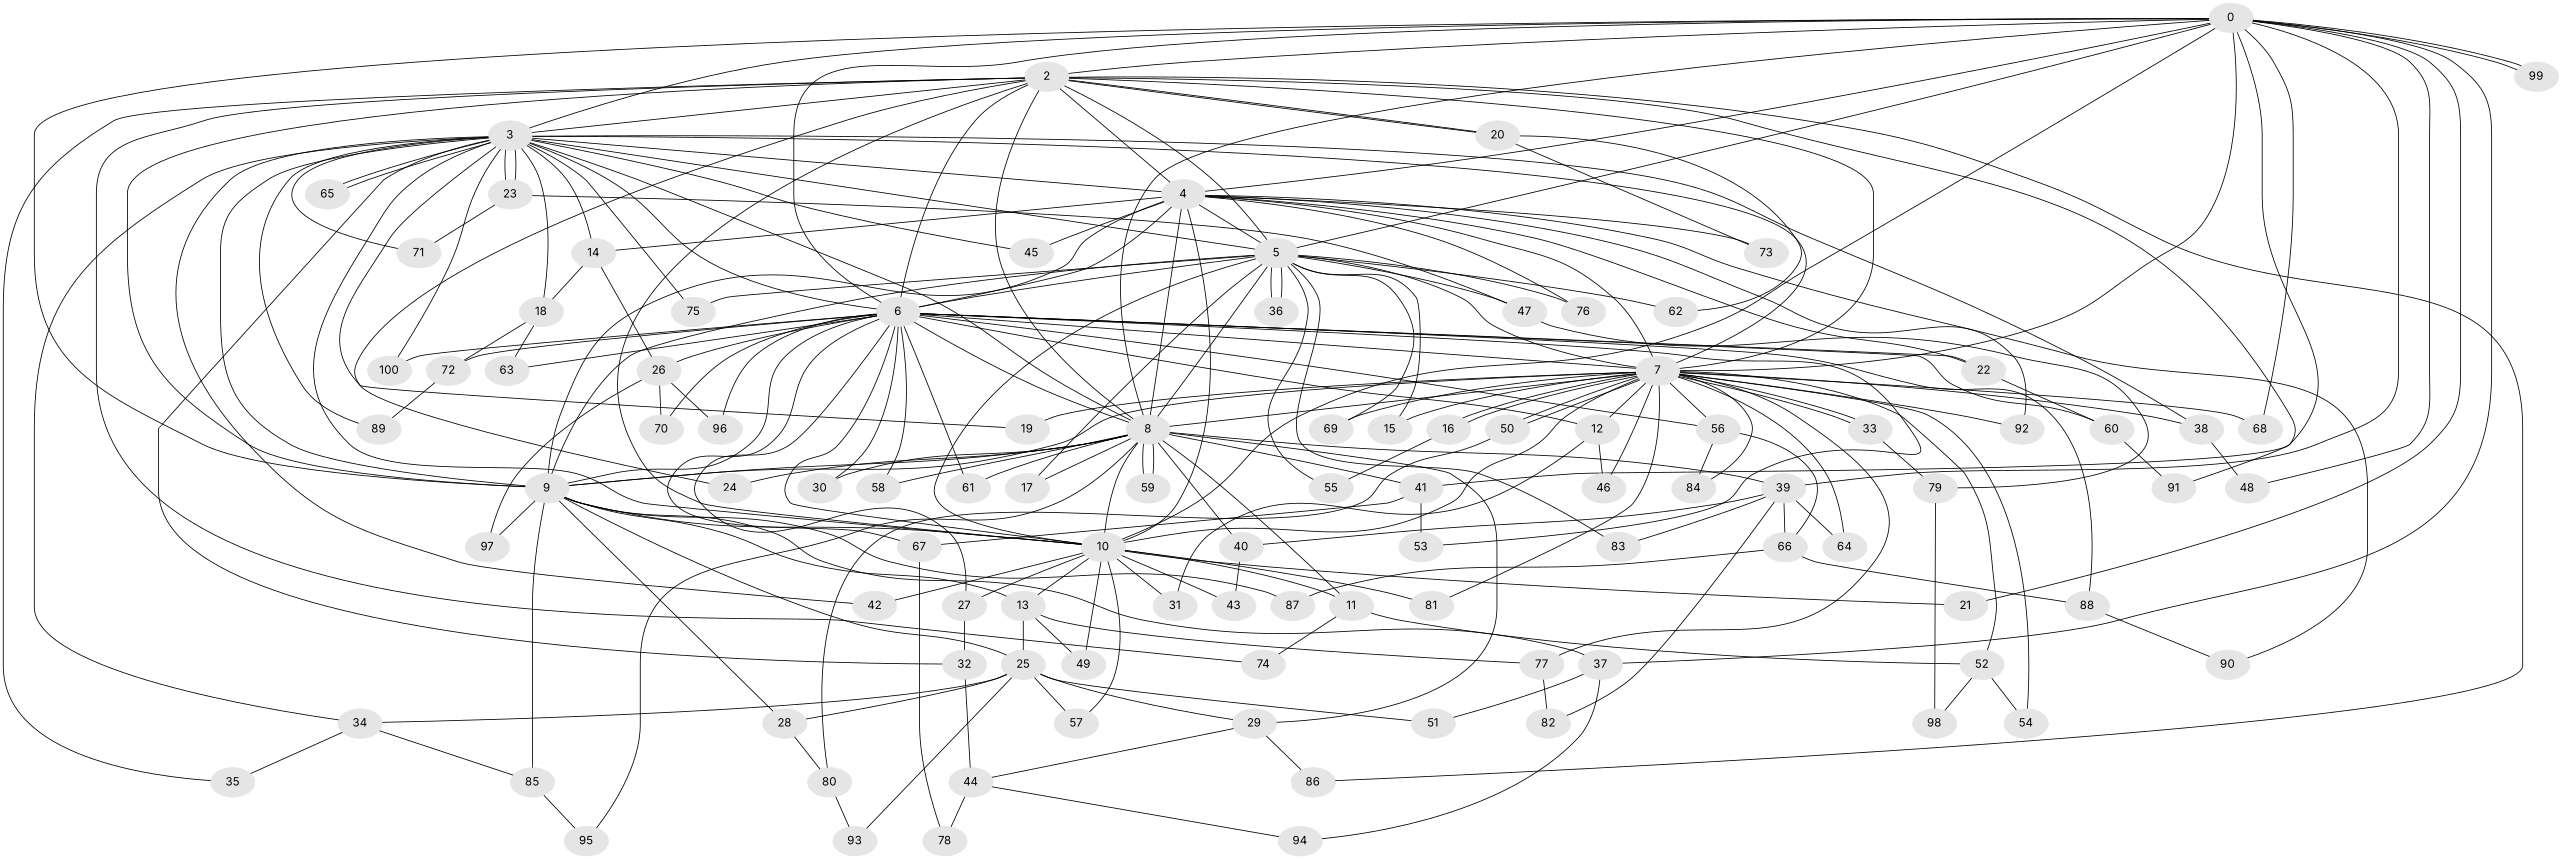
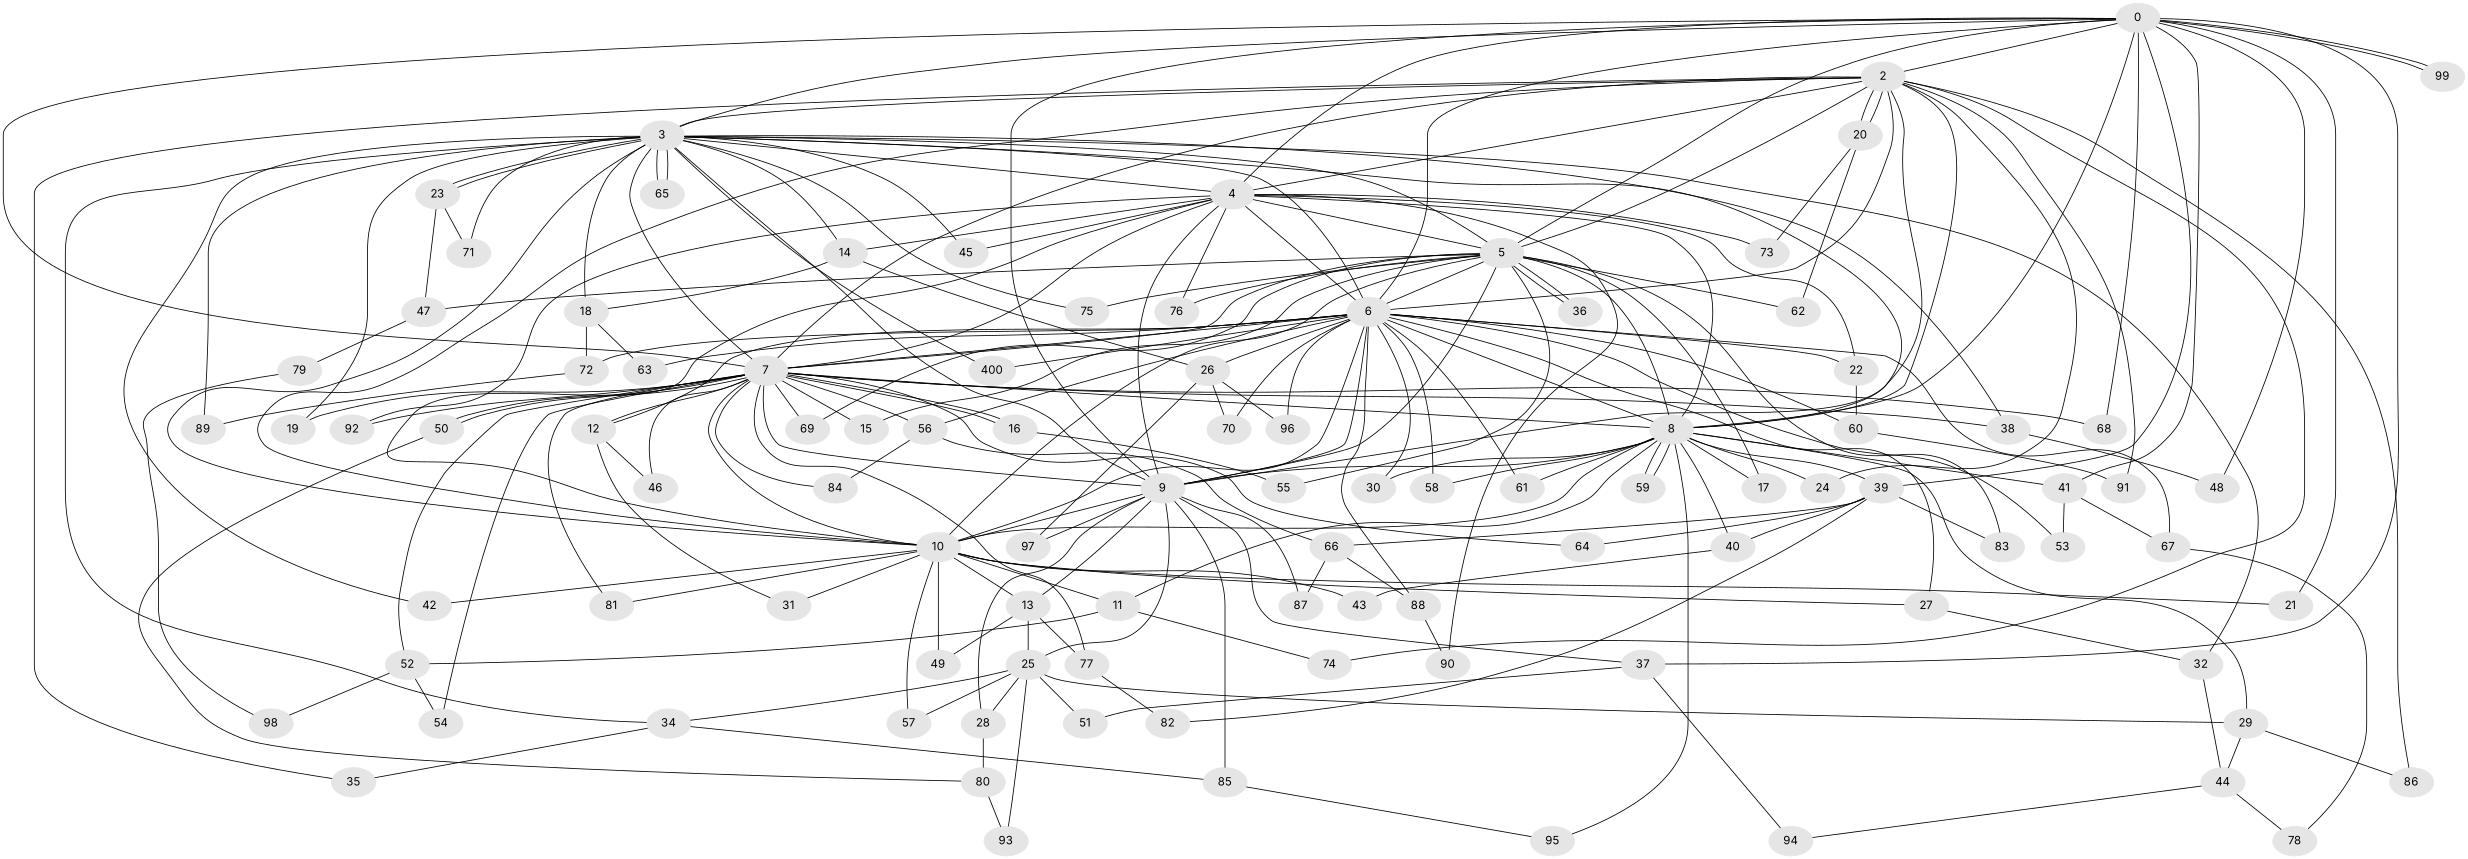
edge "0" -- "10": removed
node "100": label "100" -> "400"
node "33": removed
